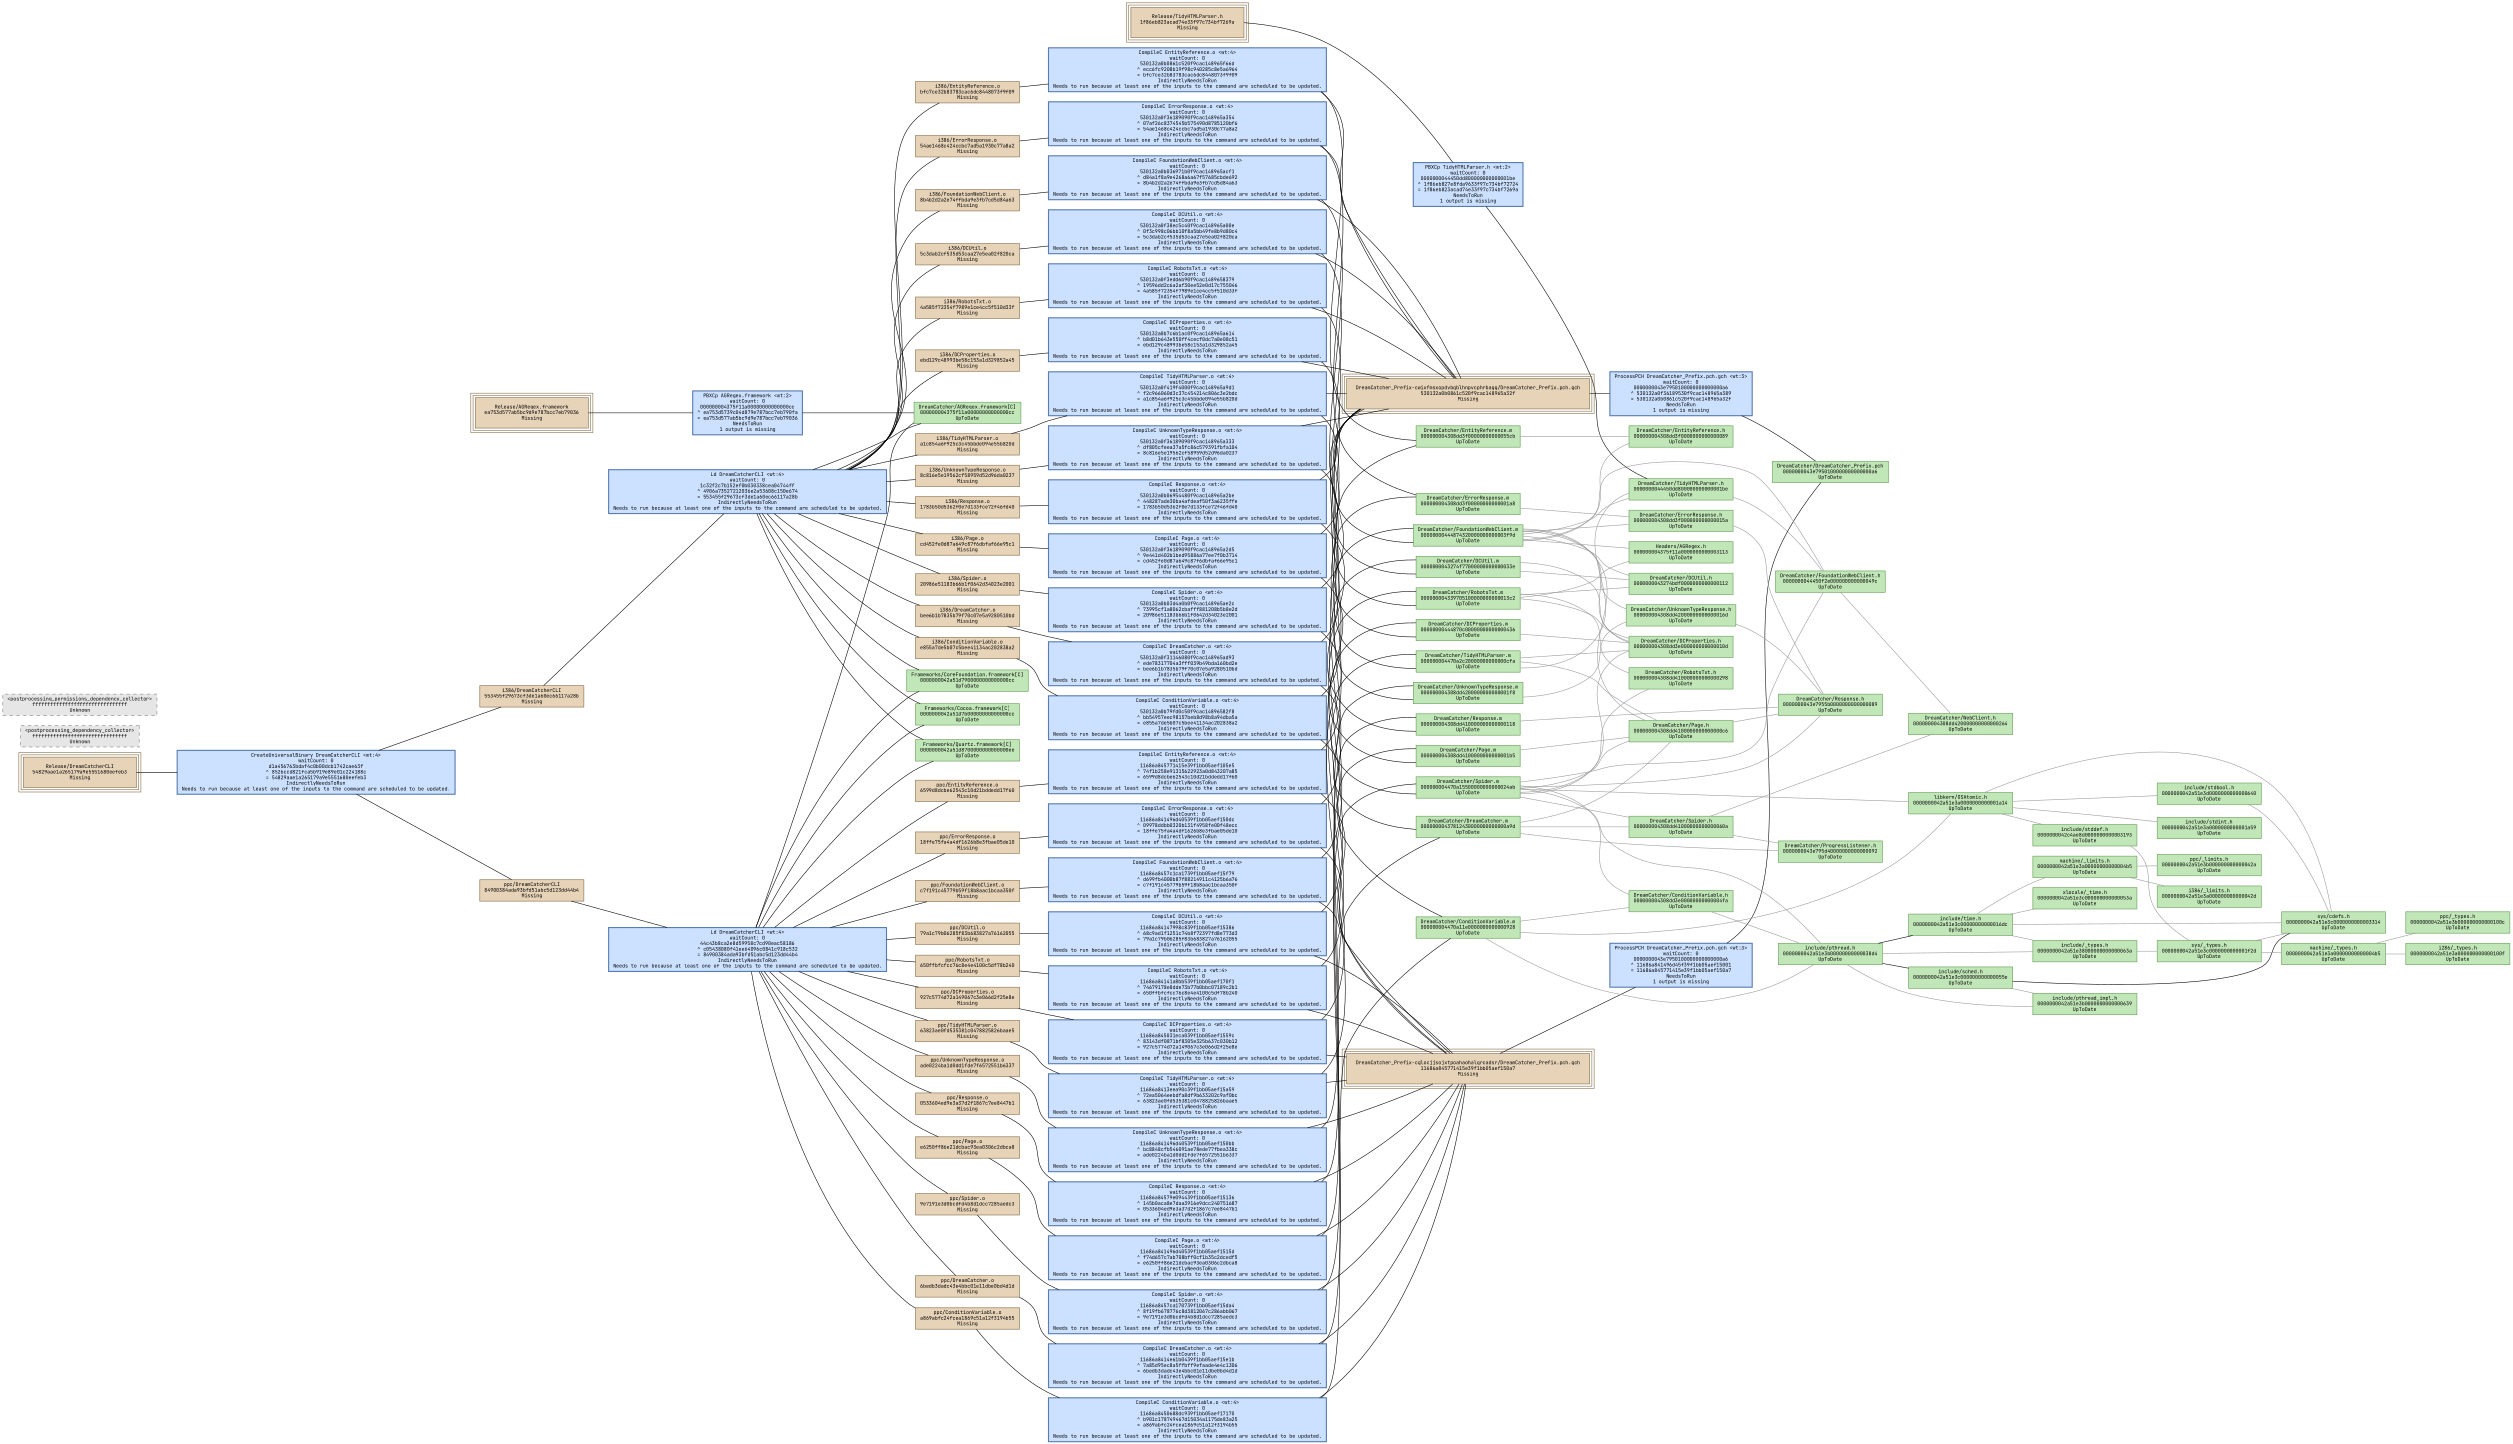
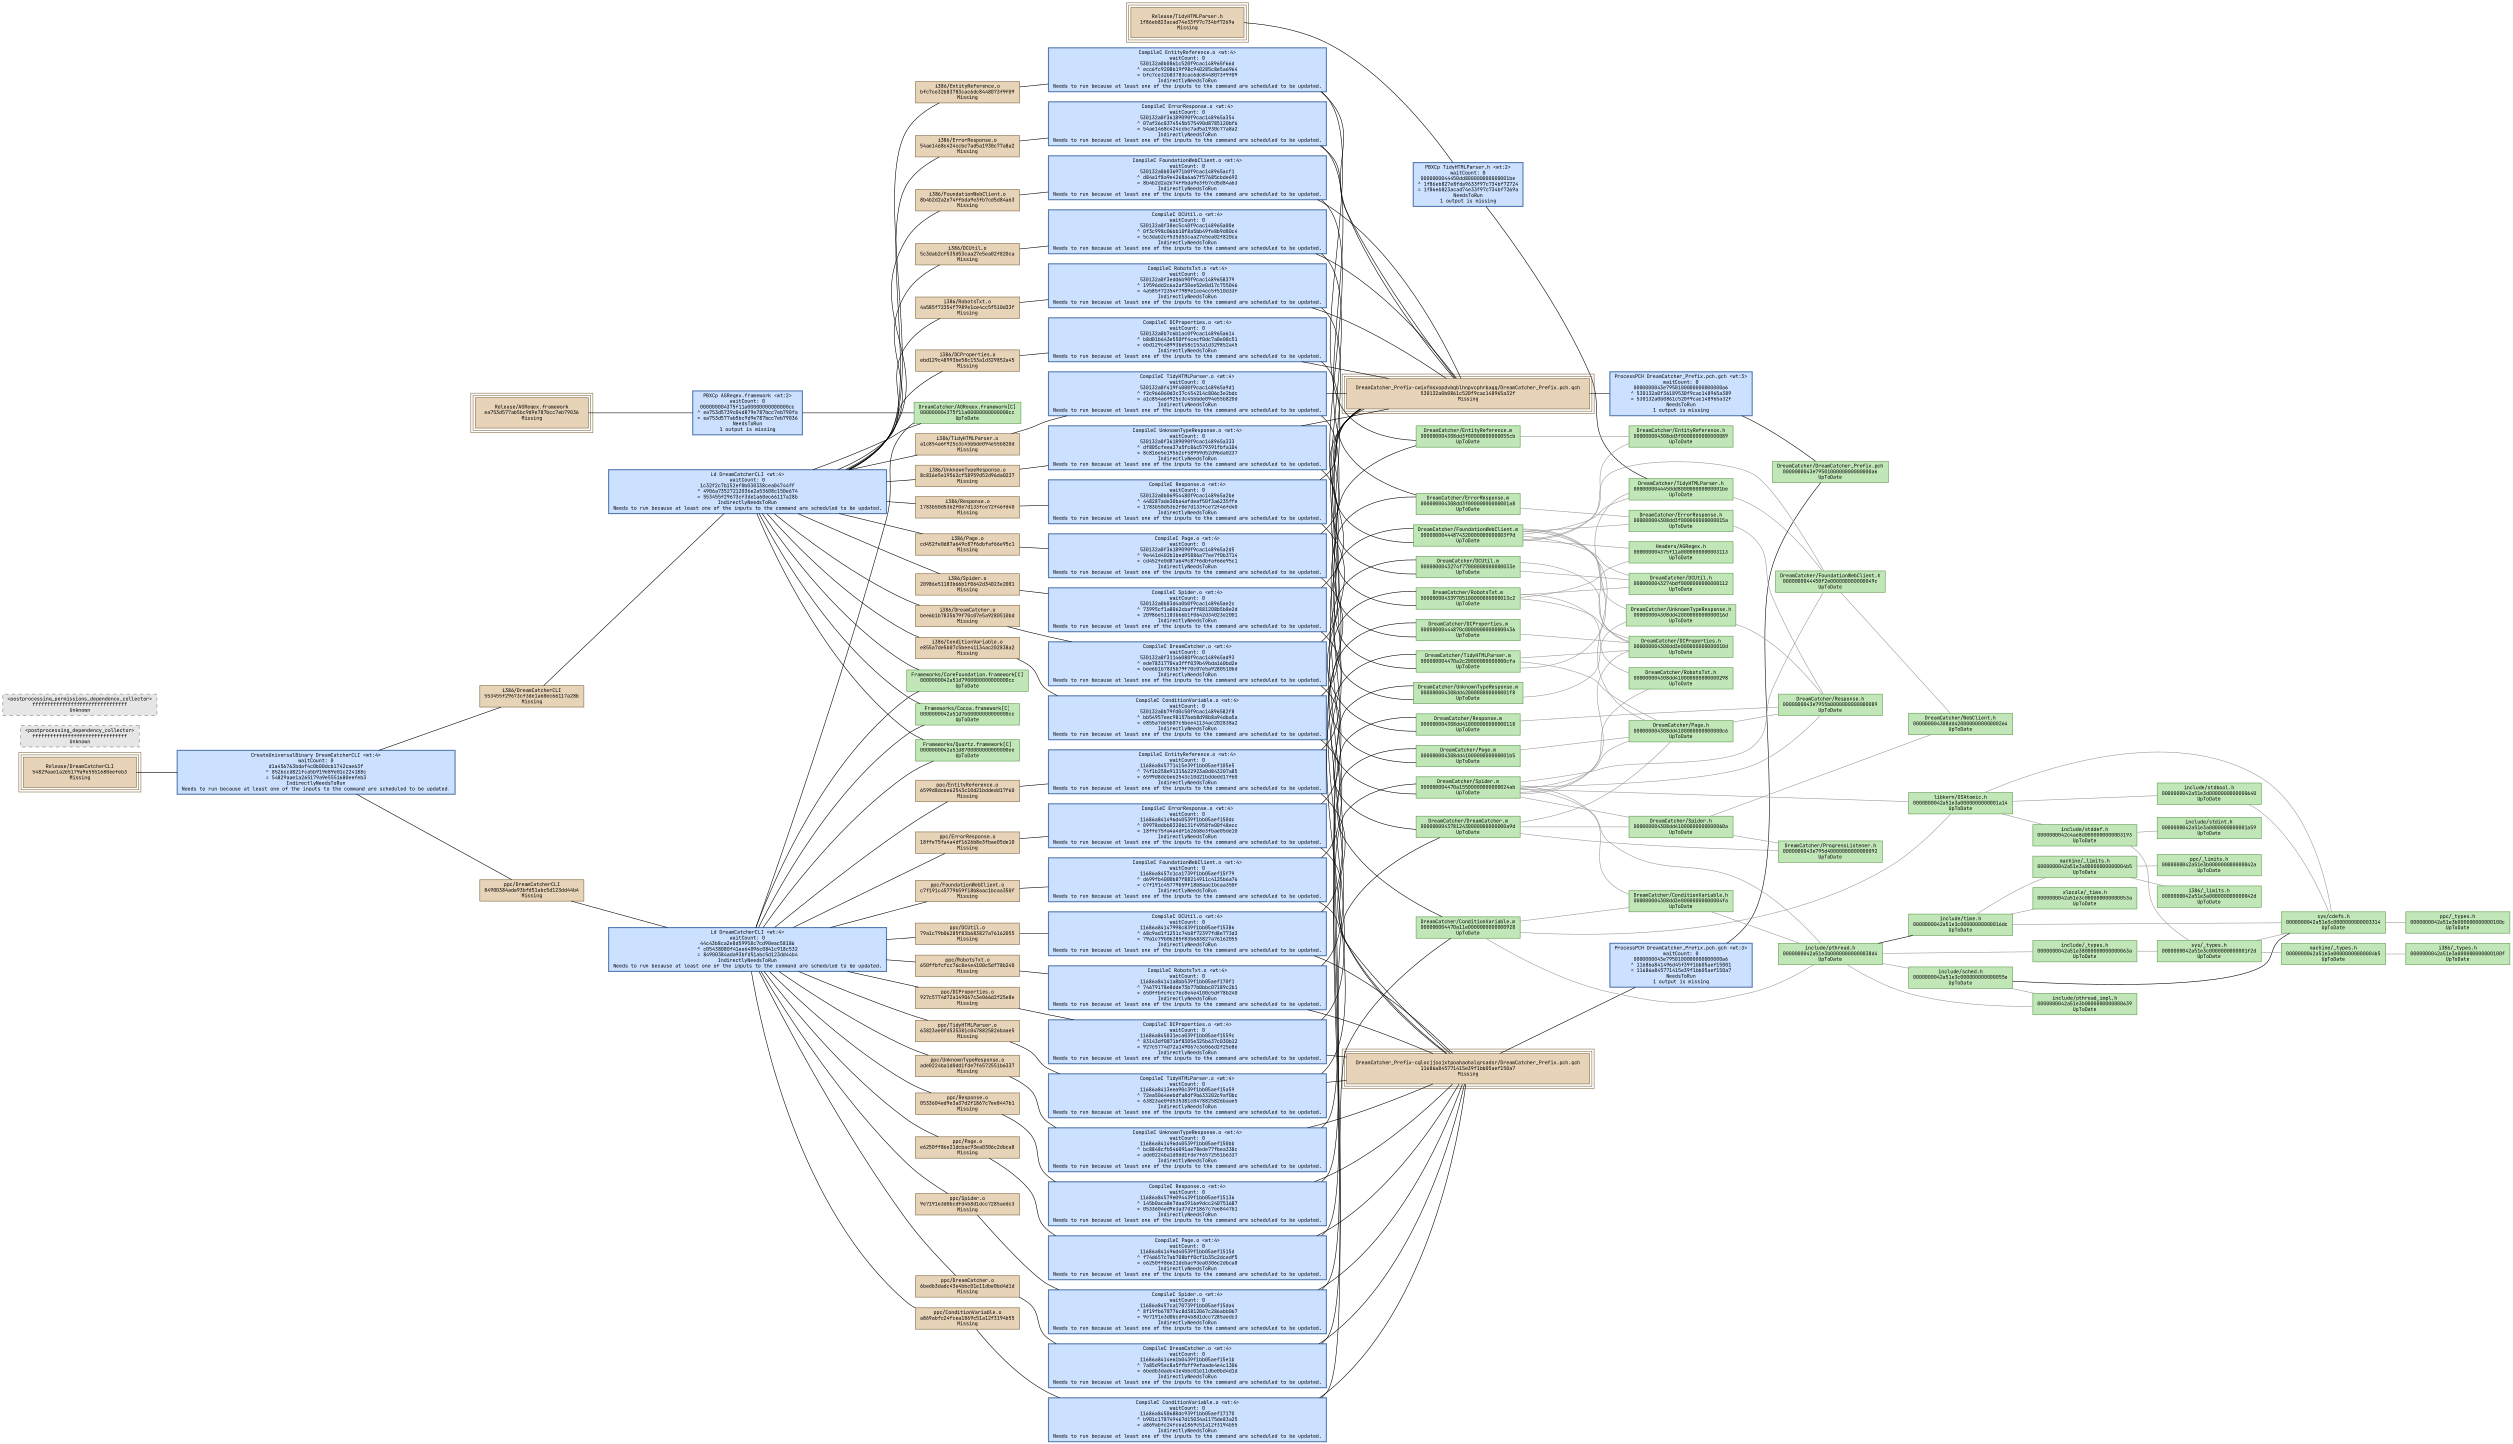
edge "libkern/OSAtomic.h 0000000042a51e3a0000000000001a14 UpToDate" -- "include/stdint.h 0000000042a51e3a0000000000001a59 UpToDate": now "include/stddef.h 0000000042c4ae8d0000000000003193 UpToDate" -- "include/stdint.h 0000000042a51e3a0000000000001a59 UpToDate"
edge "include/time.h 0000000042a51e3c00000000000016dc UpToDate" -- "include/_types.h 0000000042a51e38000000000000063a UpToDate": removed
edge "ppc/_types.h 0000000042a51e3b000000000000100c UpToDate" -- "machine/_types.h 0000000042a51e3a00000000000004b5 UpToDate": now "ppc/_types.h 0000000042a51e3b000000000000100c UpToDate" -- "sys/cdefs.h 0000000042a51e3c0000000000003314 UpToDate"
node "i286/_types.h 0000000042a51e3a000000000000100f UpToDate": label "i286/_types.h 0000000042a51e3a000000000000100f UpToDate" -> "i386/_types.h 0000000042a51e3a000000000000100f UpToDate"
edge "include/pthread.h 0000000042a51e3b00000000000038d4 UpToDate" -- "include/sched.h 0000000042a51e3c000000000000055e UpToDate": color black -> gray60
